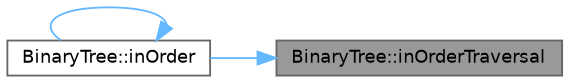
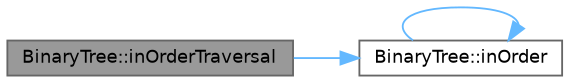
edge "BinaryTree::inOrder" -> "BinaryTree::inOrderTraversal": reversed
